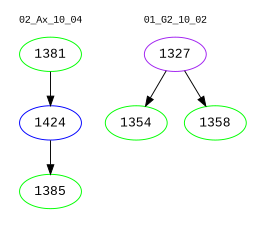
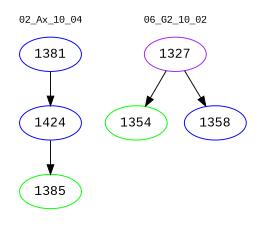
cluster "01_G2_10_02": label "01_G2_10_02" -> "06_G2_10_02"
node "1381": color green -> blue
node "1358": color green -> blue
